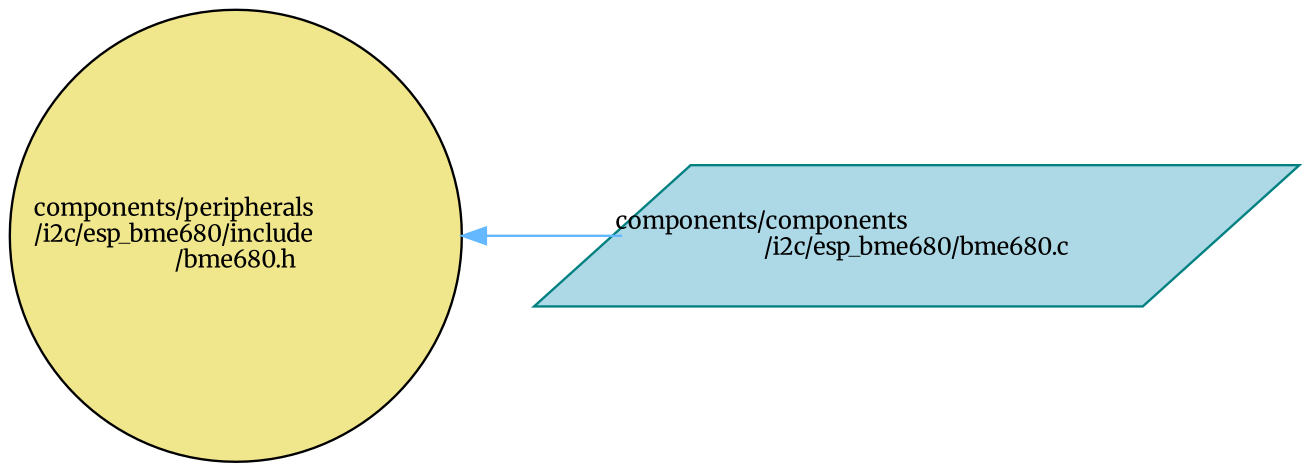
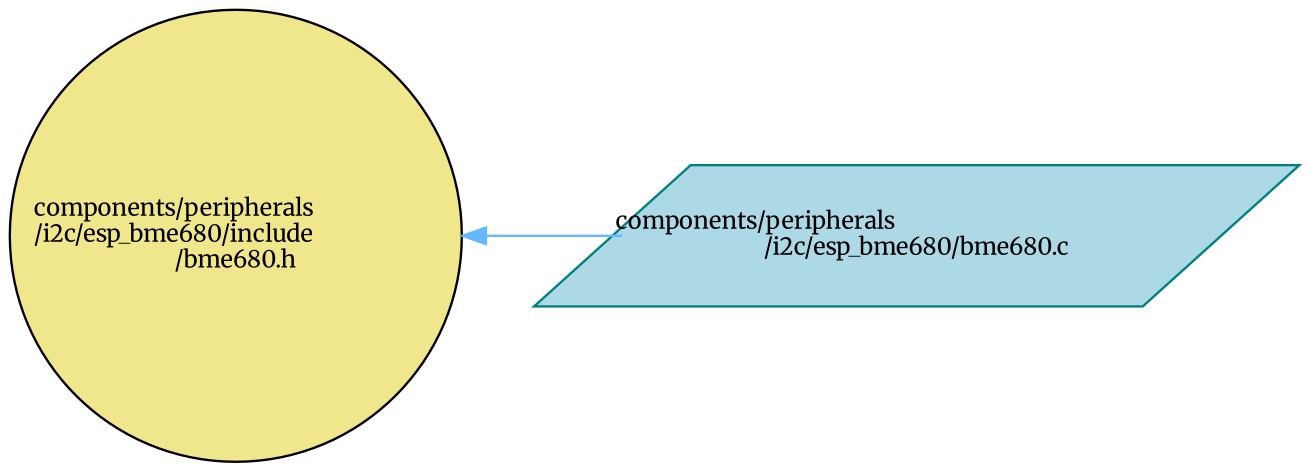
node "components/components /i2c/esp_bme680/bme680.c": label "components/components /i2c/esp_bme680/bme680.c" -> "components/peripherals /i2c/esp_bme680/bme680.c"
